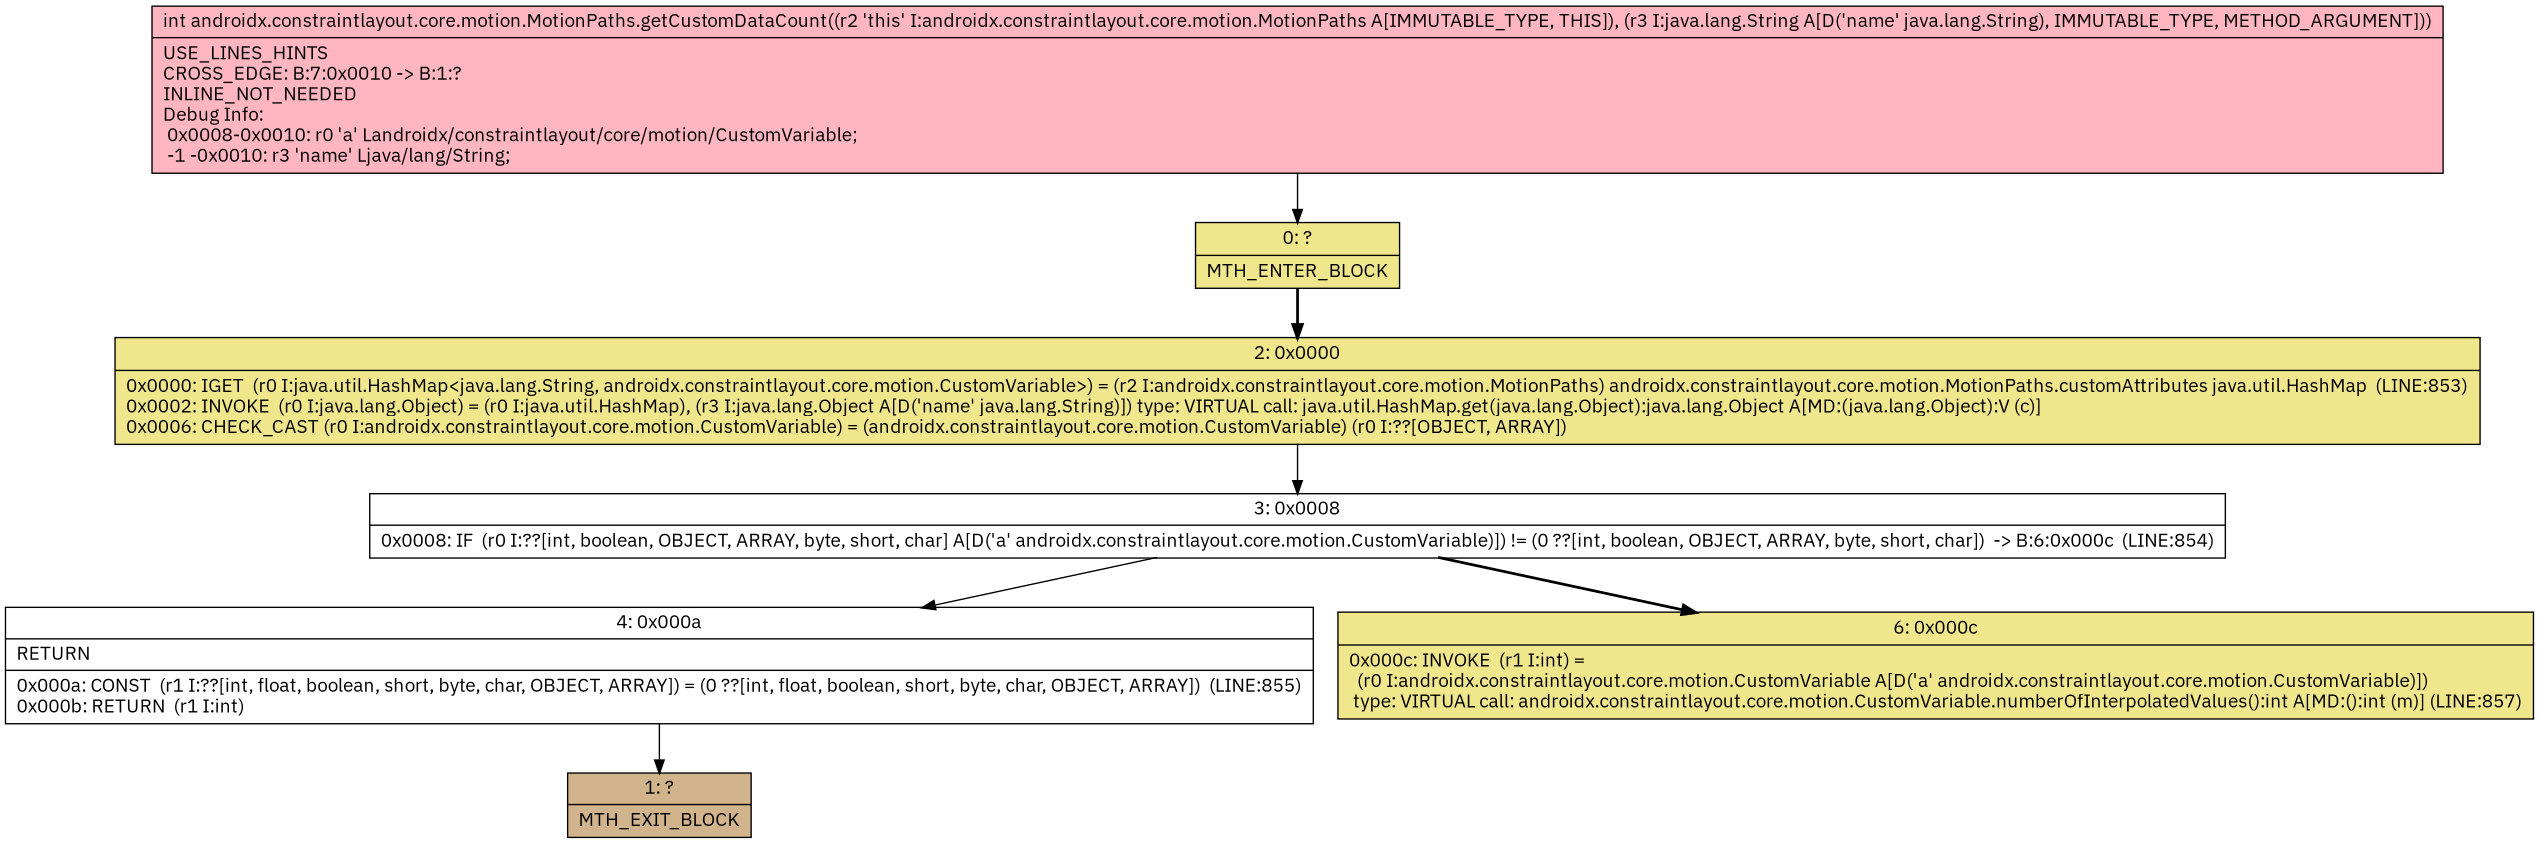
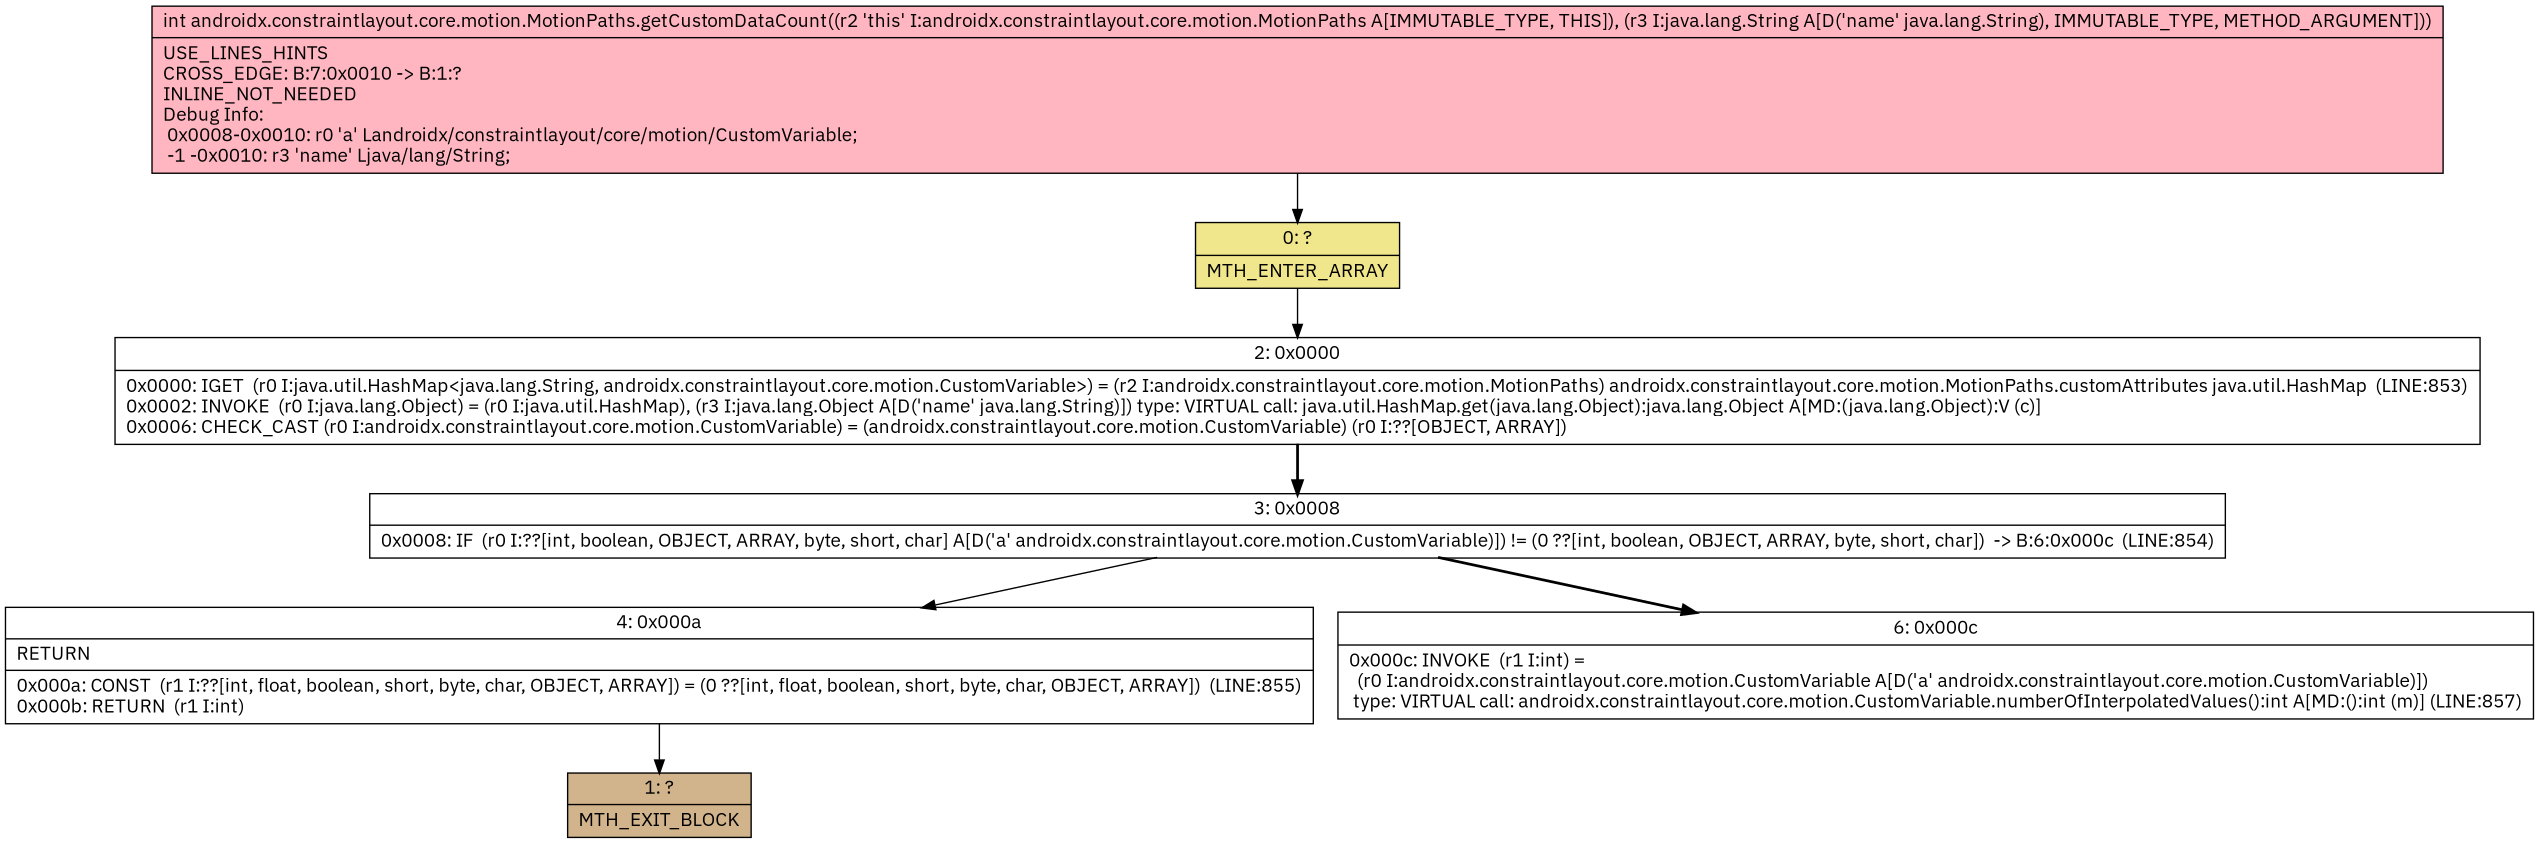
node "0: ?": text "MTH_ENTER_BLOCK" -> "MTH_ENTER_ARRAY"
edge "0: ?" -> "2: 0x0000": style bold -> solid
node "2: 0x0000": fillcolor khaki -> white
edge "2: 0x0000" -> "3: 0x0008": style solid -> bold
node "6: 0x000c": fillcolor khaki -> white
